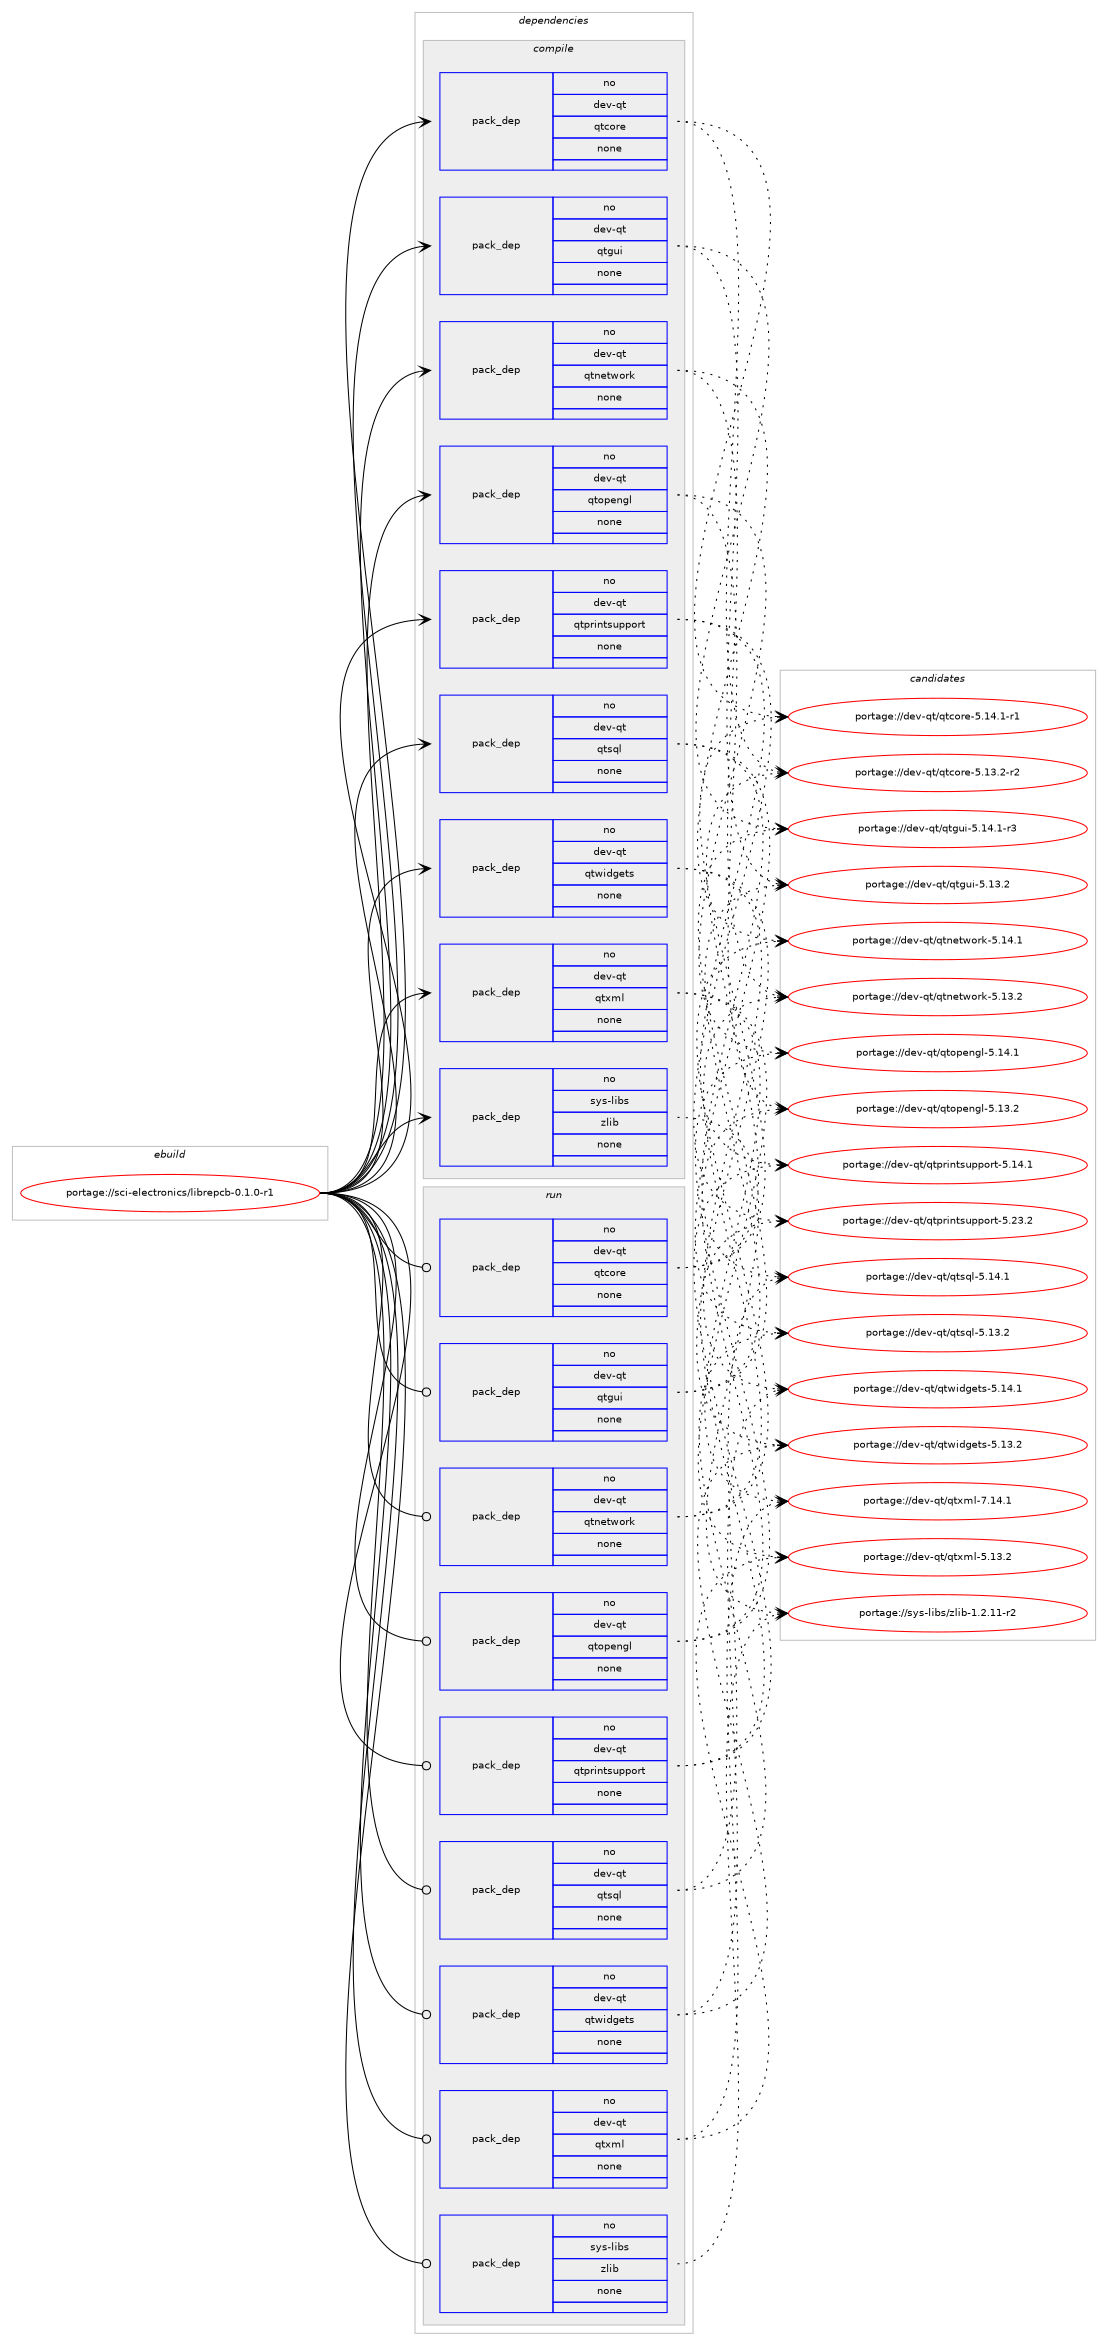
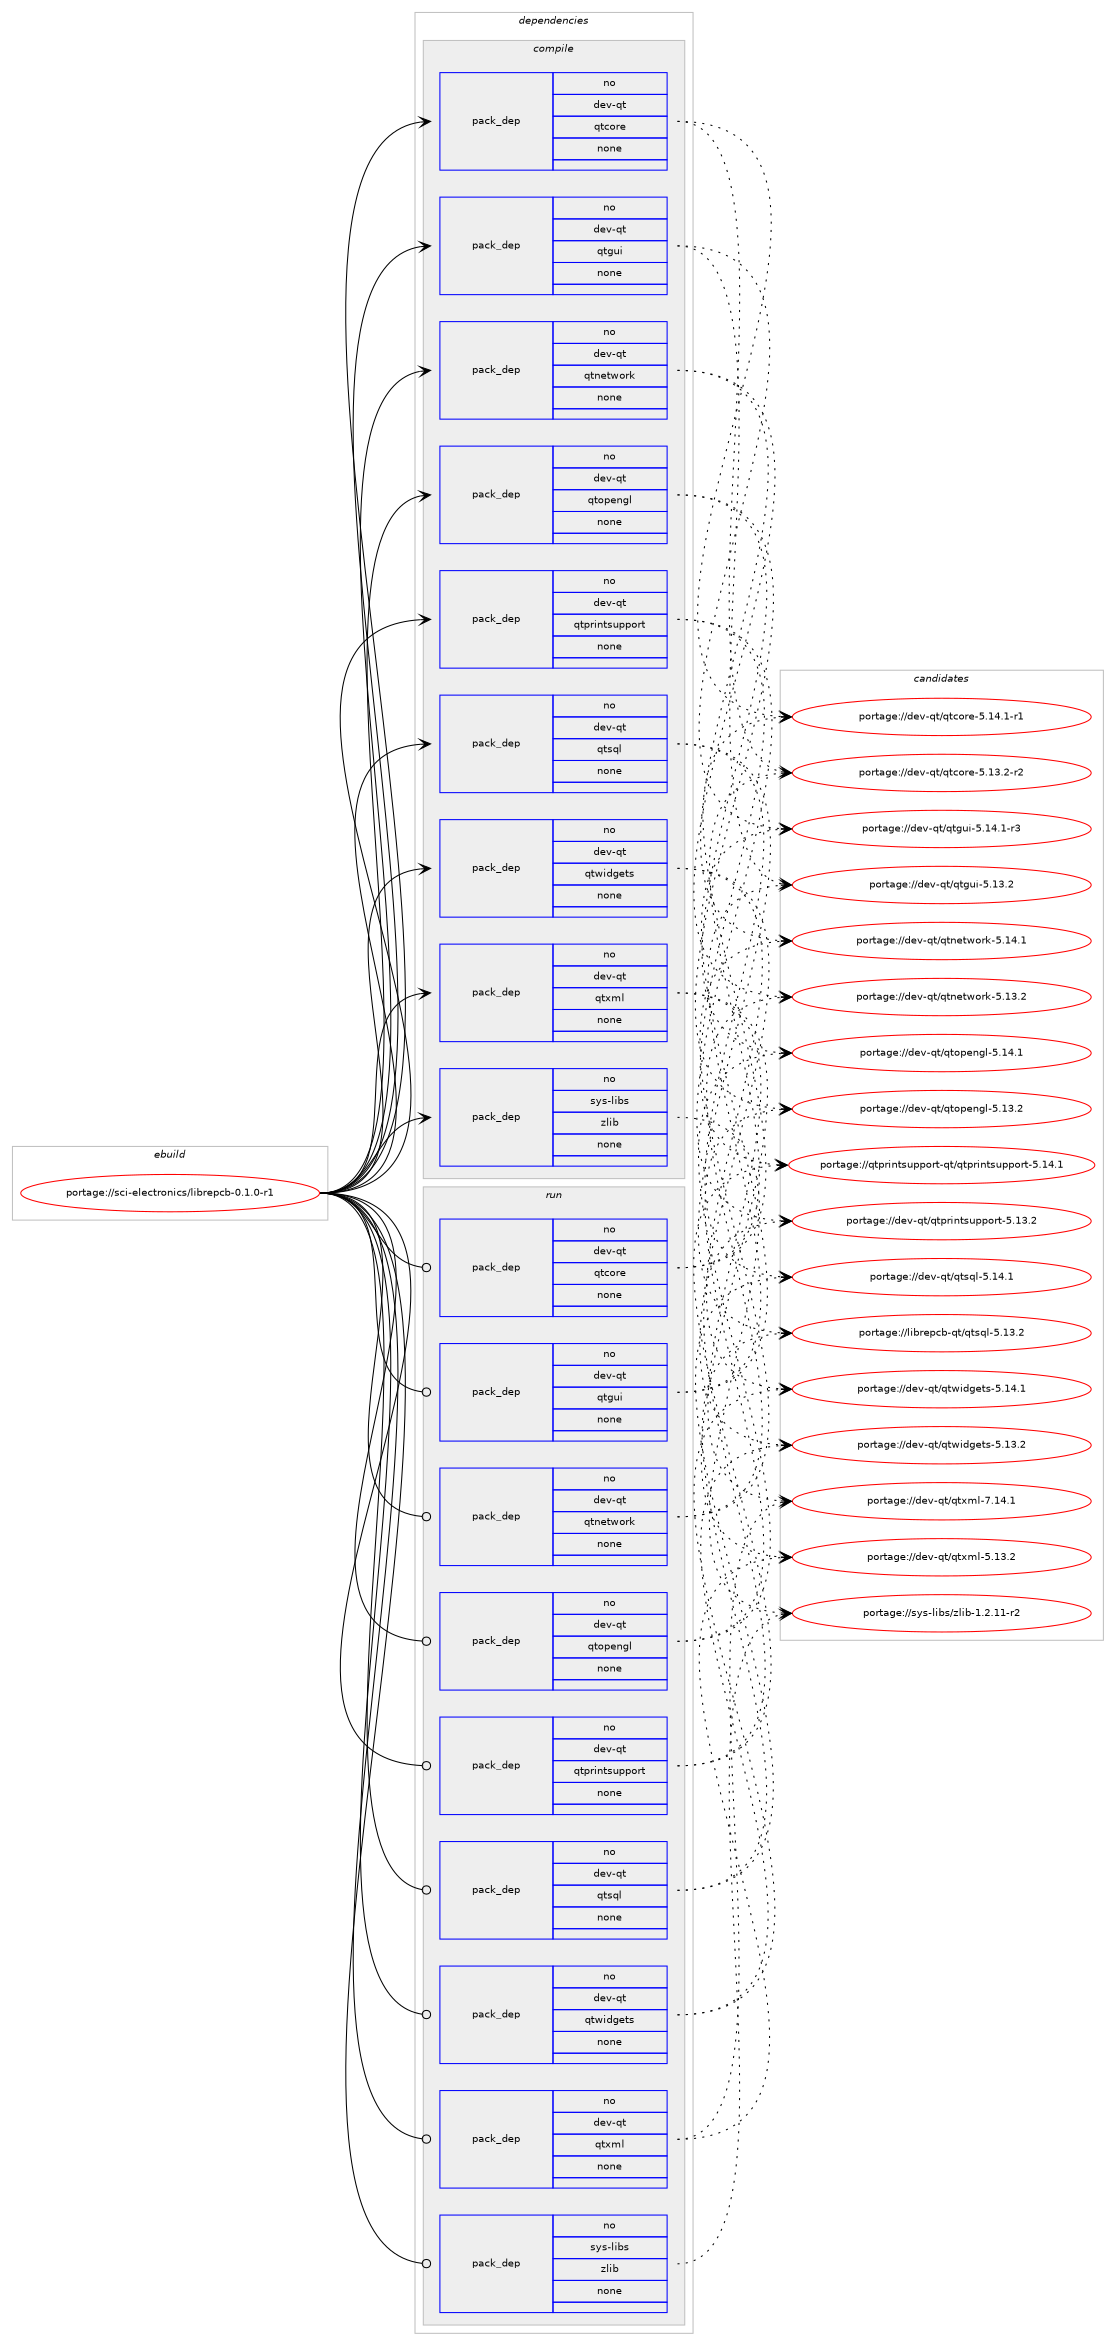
node "portage://dev-qt/qtprintsupport-5.14.1": label "portage://dev-qt/qtprintsupport-5.14.1" -> "portage://qtprintsupport-qt/qtprintsupport-5.14.1"
node "portage://dev-qt/qtprintsupport-5.23.2": label "portage://dev-qt/qtprintsupport-5.23.2" -> "portage://dev-qt/qtprintsupport-5.13.2"
node "portage://dev-qt/qtsql-5.13.2": label "portage://dev-qt/qtsql-5.13.2" -> "portage://librepcb-qt/qtsql-5.13.2"
